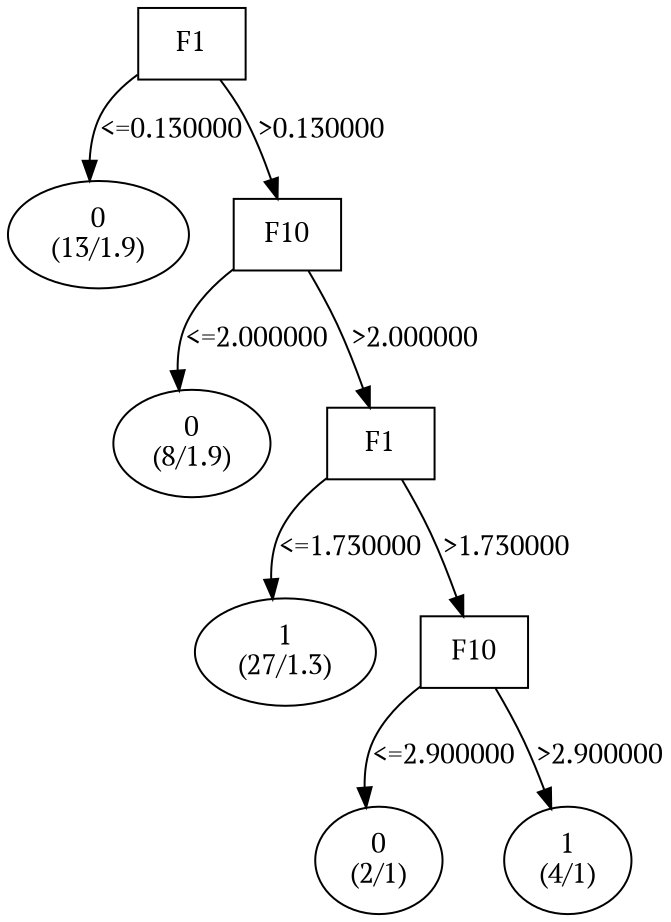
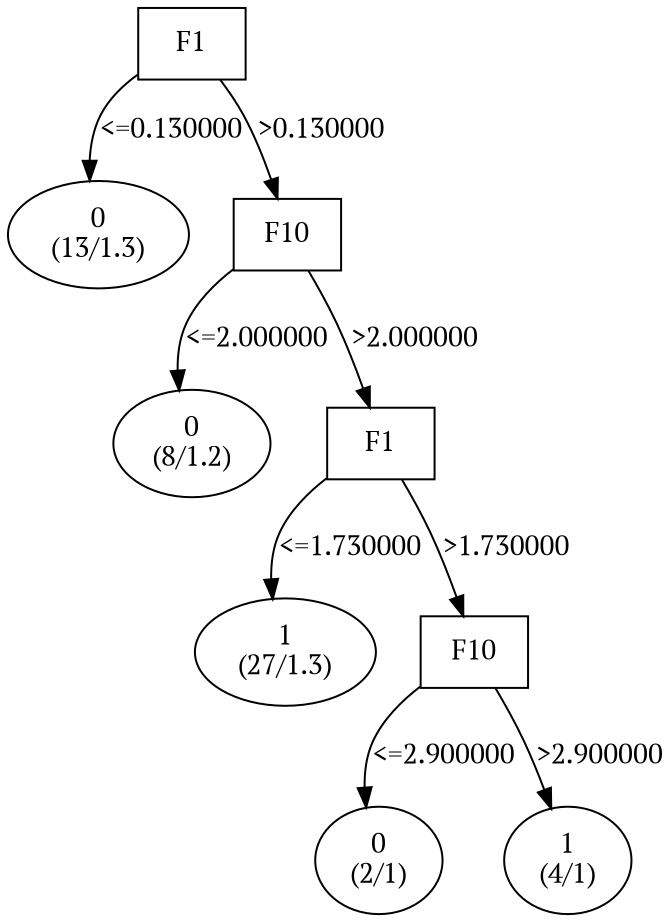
node "0 (13/1.9)": label "0 (13/1.9)" -> "0 (13/1.3)"
node "0 (8/1.9)": label "0 (8/1.9)" -> "0 (8/1.2)"
